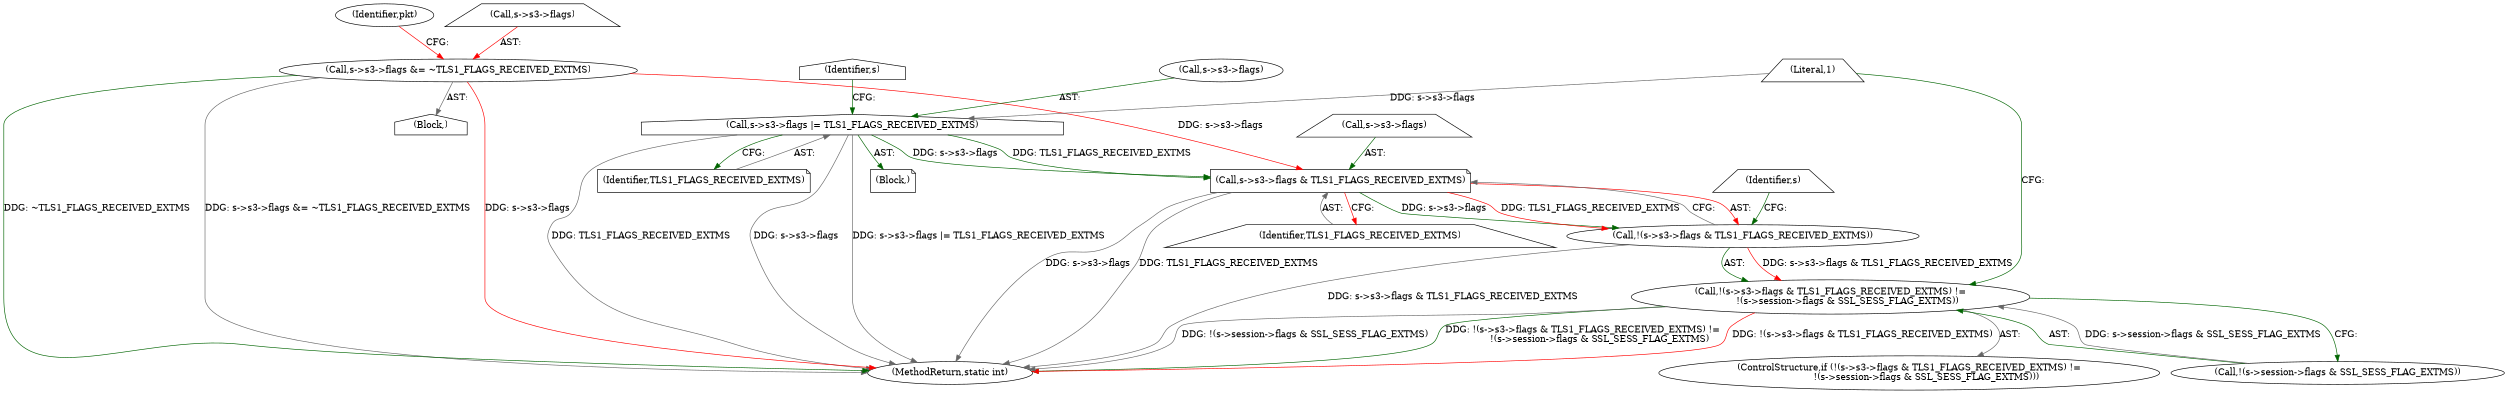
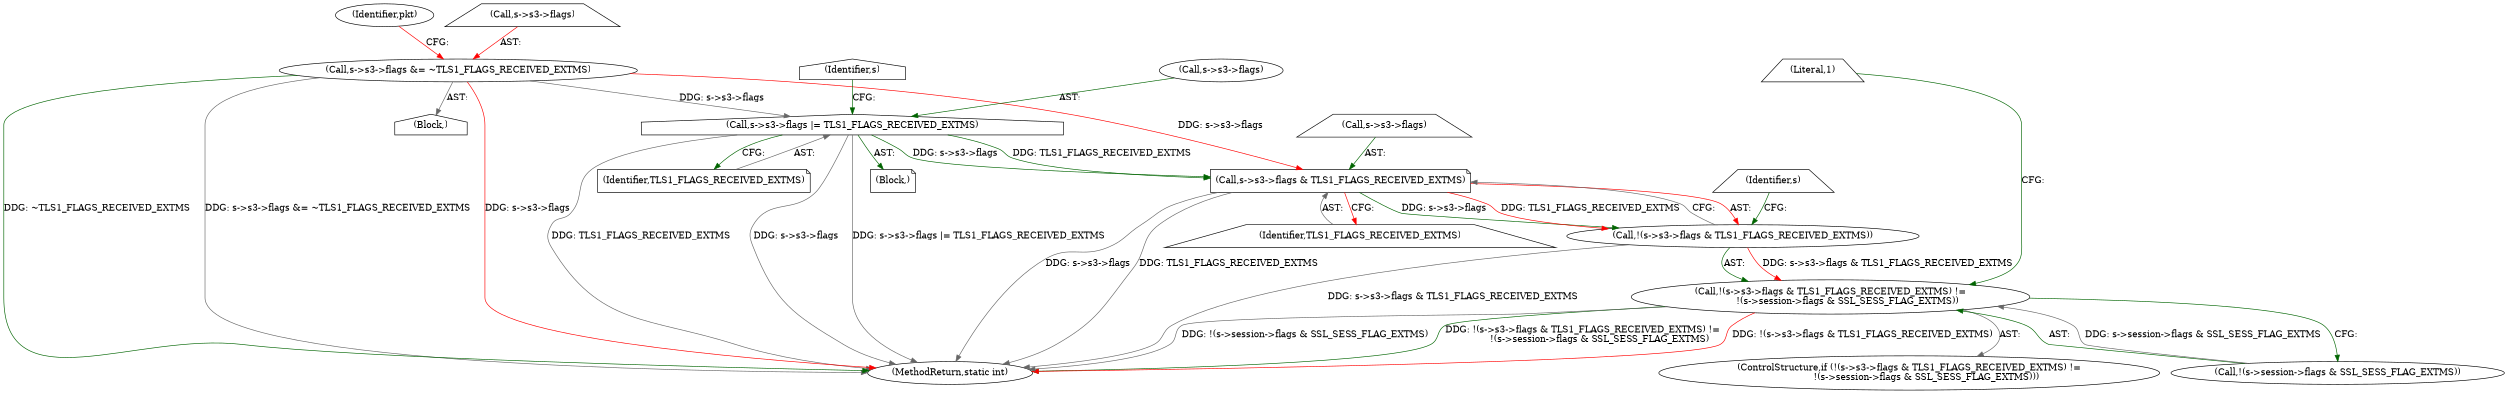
edge "(Literal,1)" -> "(Call,s->s3->flags |= TLS1_FLAGS_RECEIVED_EXTMS)": now "(Call,s->s3->flags &= ~TLS1_FLAGS_RECEIVED_EXTMS)" -> "(Call,s->s3->flags |= TLS1_FLAGS_RECEIVED_EXTMS)"
